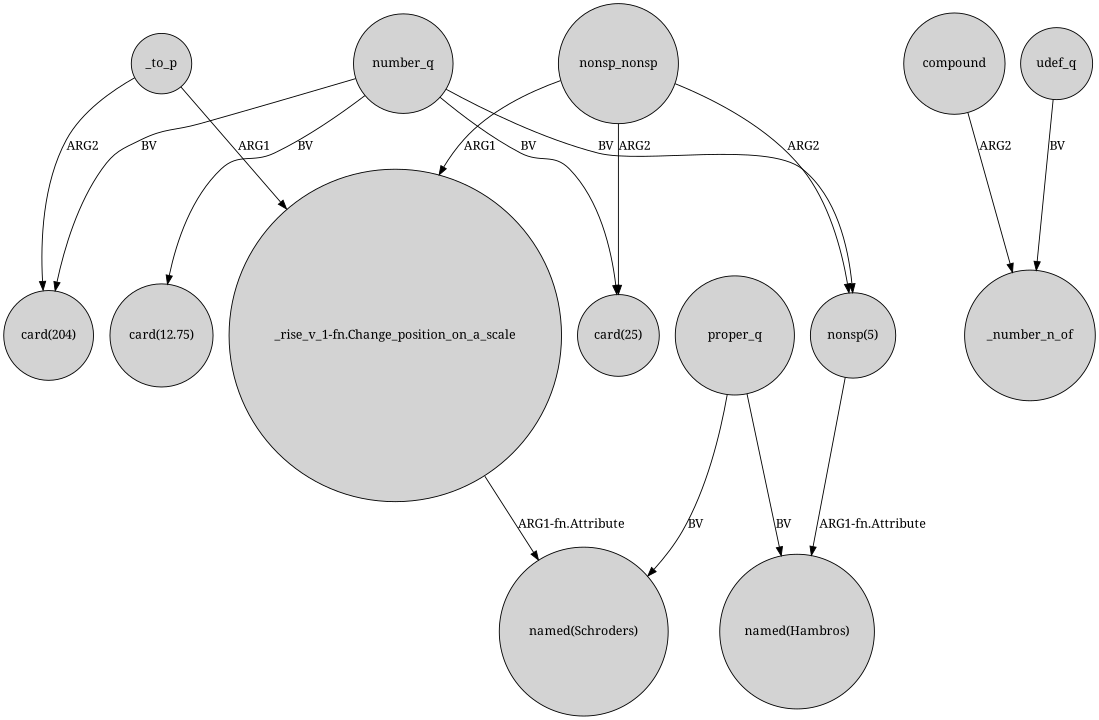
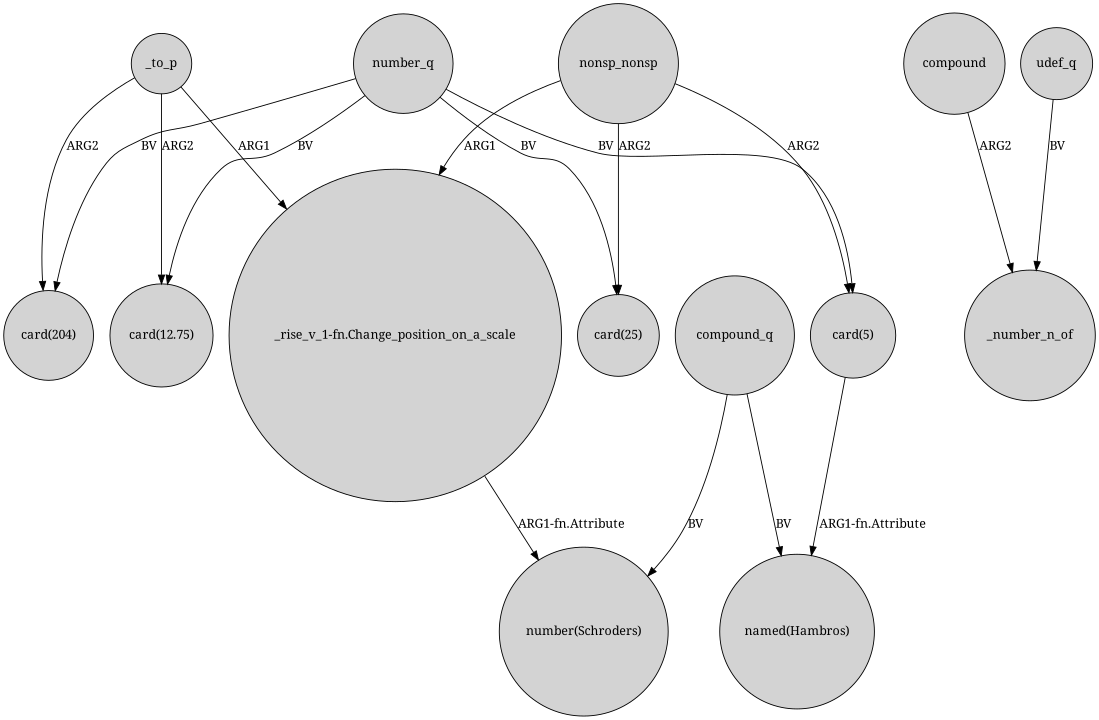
edge "_to_p" -> "card(12.75)": added, label "ARG2"
node "proper_q": label "proper_q" -> "compound_q"
node "nonsp(5)": label "nonsp(5)" -> "card(5)"
node "named(Schroders)": label "named(Schroders)" -> "number(Schroders)"
